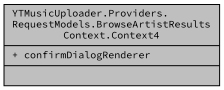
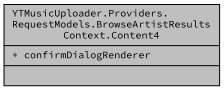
node "YTMusicUploader.Providers.": text "Context.Context4" -> "Context.Content4"
